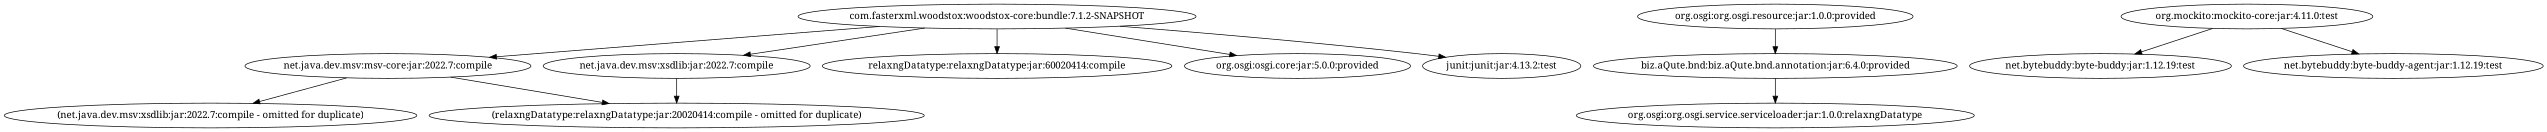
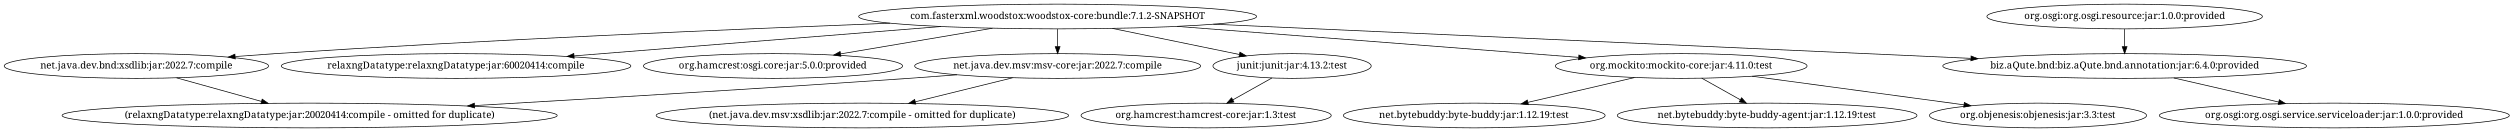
edge "com.fasterxml.woodstox:woodstox-core:bundle:7.1.2-SNAPSHOT" -> "biz.aQute.bnd:biz.aQute.bnd.annotation:jar:6.4.0:provided": added
edge "com.fasterxml.woodstox:woodstox-core:bundle:7.1.2-SNAPSHOT" -> "org.mockito:mockito-core:jar:4.11.0:test": added
node "net.java.dev.msv:xsdlib:jar:2022.7:compile": label "net.java.dev.msv:xsdlib:jar:2022.7:compile" -> "net.java.dev.bnd:xsdlib:jar:2022.7:compile"
node "org.osgi:osgi.core:jar:5.0.0:provided": label "org.osgi:osgi.core:jar:5.0.0:provided" -> "org.hamcrest:osgi.core:jar:5.0.0:provided"
node "org.hamcrest:hamcrest-core:jar:1.3:test": added
node "org.osgi:org.osgi.service.serviceloader:jar:1.0.0:relaxngDatatype": label "org.osgi:org.osgi.service.serviceloader:jar:1.0.0:relaxngDatatype" -> "org.osgi:org.osgi.service.serviceloader:jar:1.0.0:provided"
node "org.objenesis:objenesis:jar:3.3:test": added
